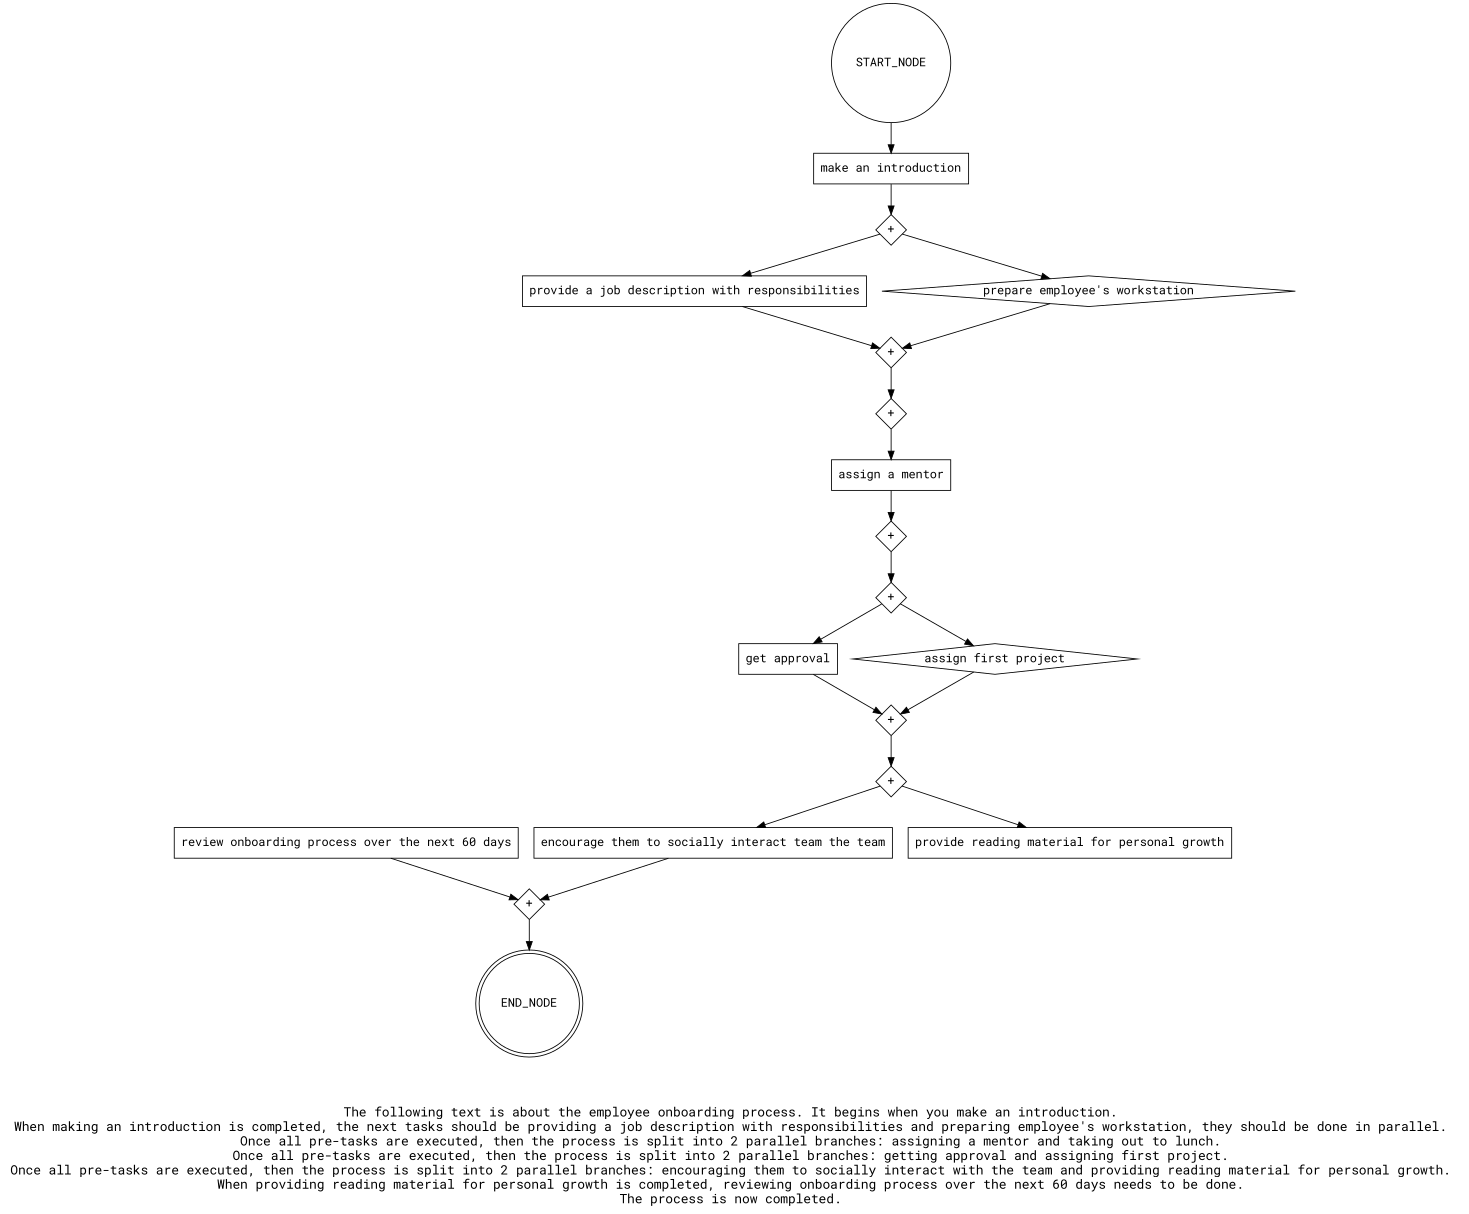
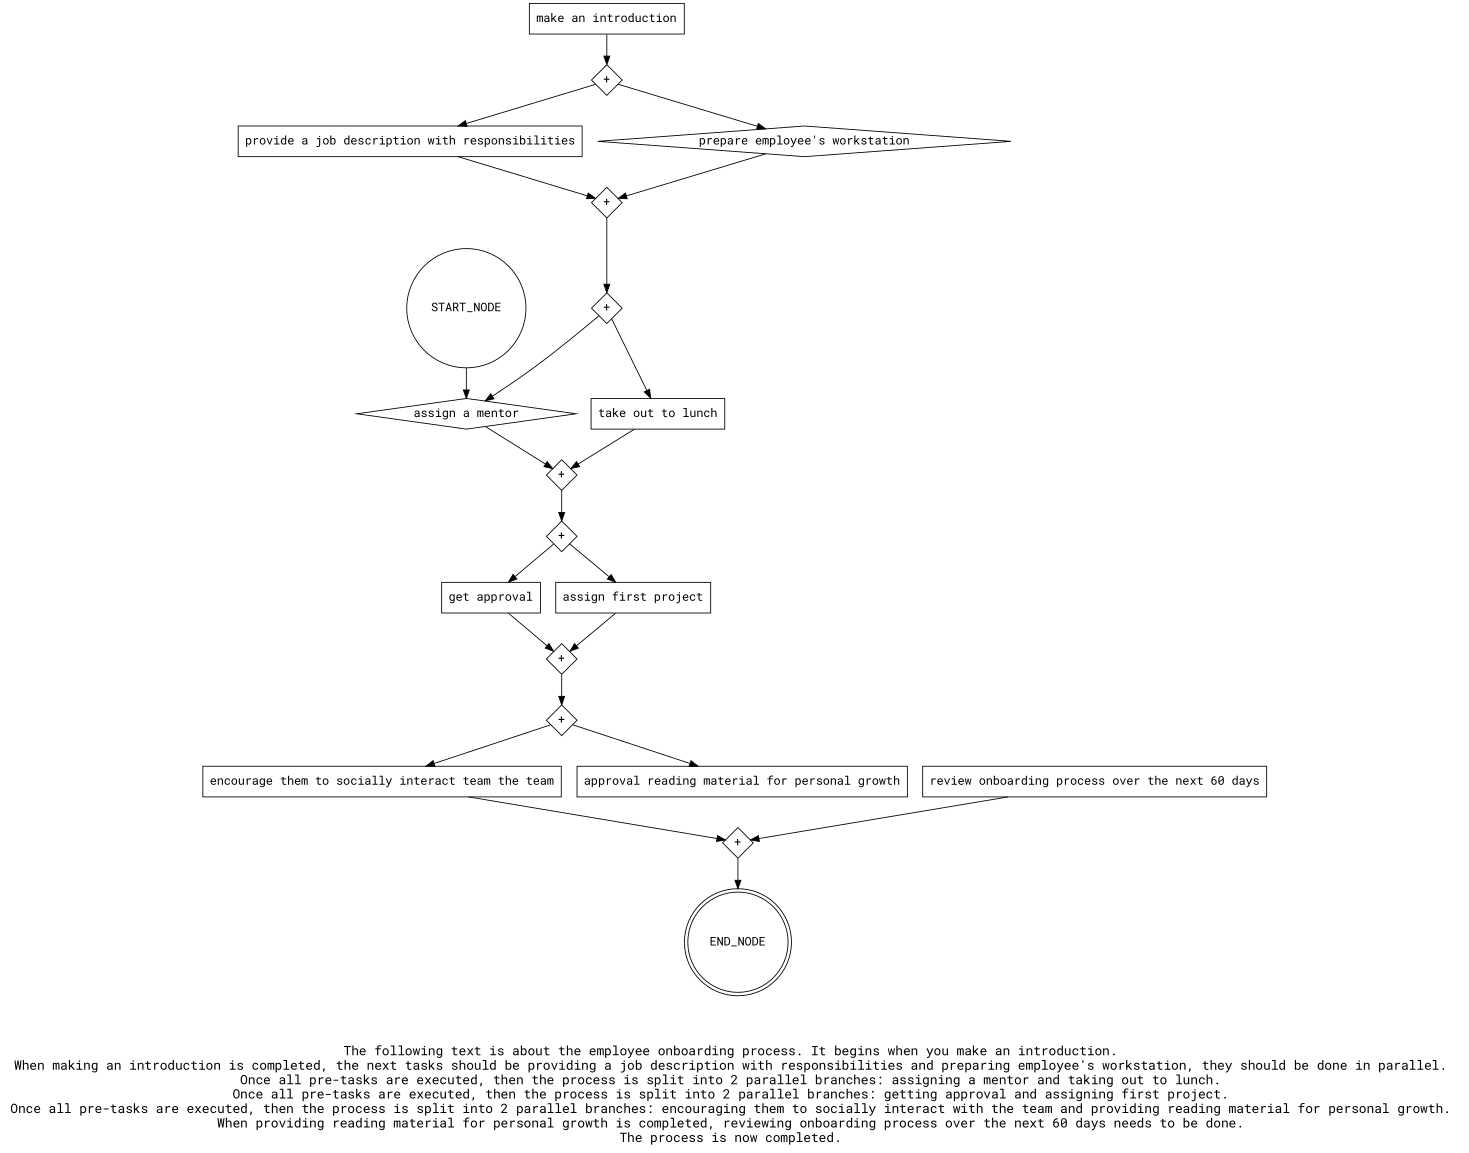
edge "START_NODE" -> "make an introduction": now "START_NODE" -> "assign a mentor"
node "take out to lunch": added
node "assign a mentor": shape box -> diamond
node "assign first project": shape diamond -> box
node "provide reading material for personal growth": label "provide reading material for personal growth" -> "approval reading material for personal growth"
